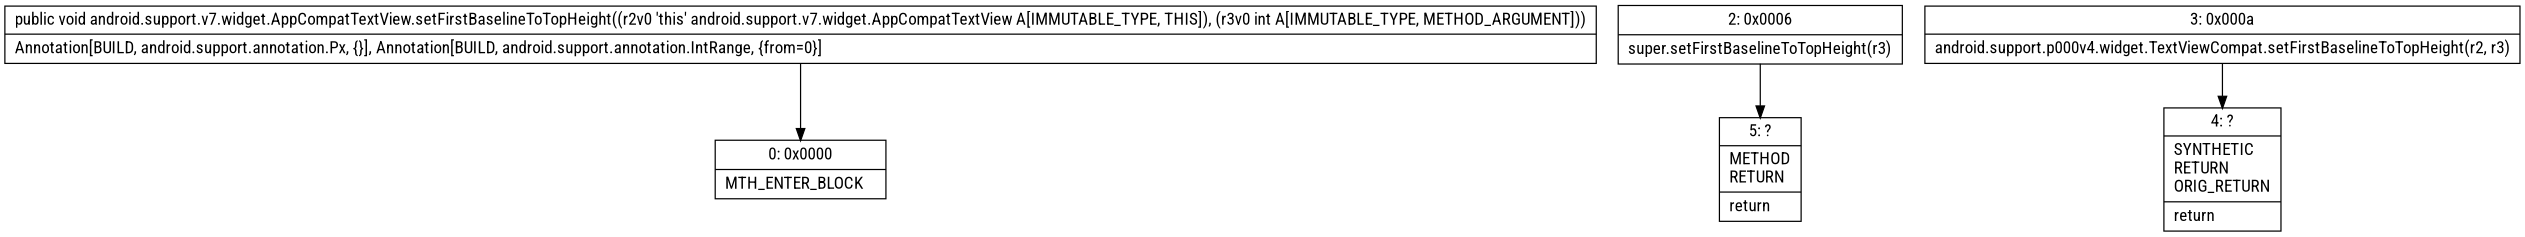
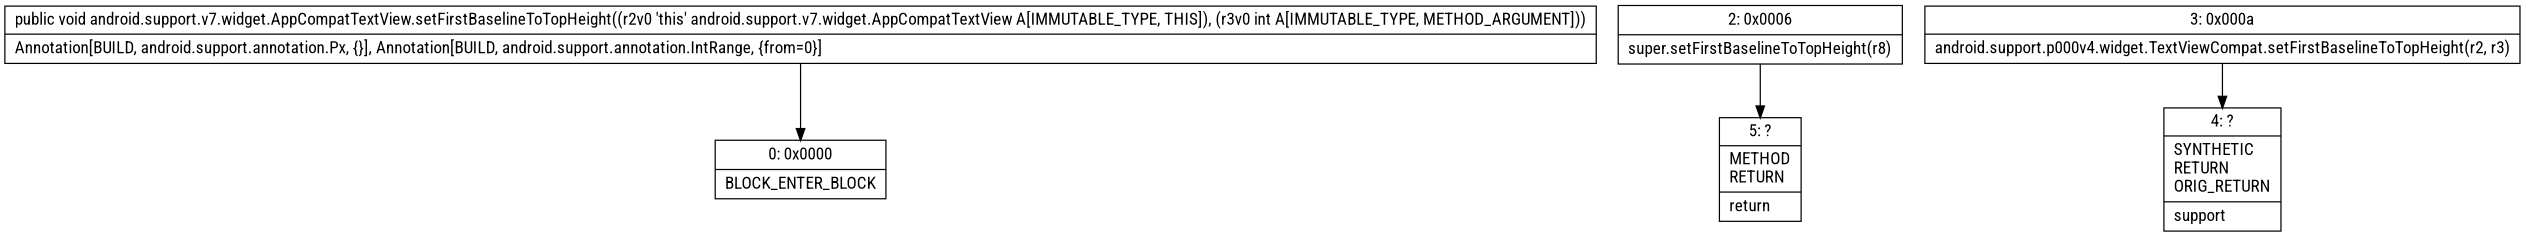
node "2: 0x0006": text "super.setFirstBaselineToTopHeight(r3)" -> "super.setFirstBaselineToTopHeight(r8)"
node "0: 0x0000": text "MTH_ENTER_BLOCK" -> "BLOCK_ENTER_BLOCK"
node "4: ?": text "return" -> "support"
